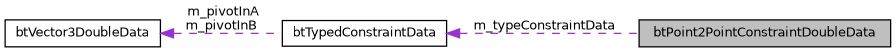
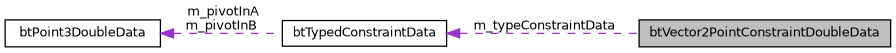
node "btVector3DoubleData": label "btVector3DoubleData" -> "btPoint3DoubleData"
node "btPoint2PointConstraintDoubleData": label "btPoint2PointConstraintDoubleData" -> "btVector2PointConstraintDoubleData"
